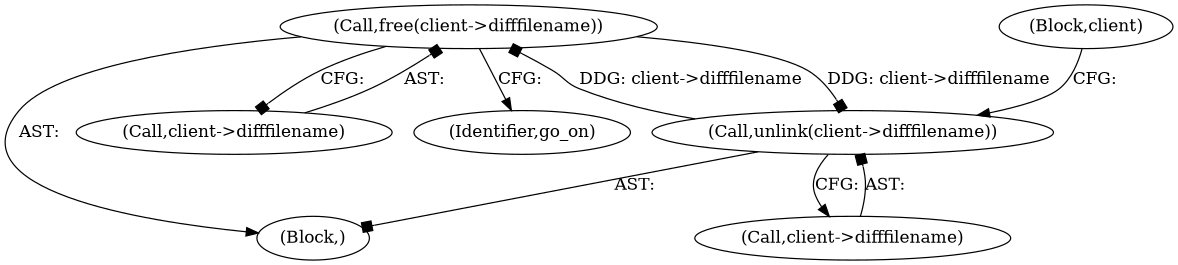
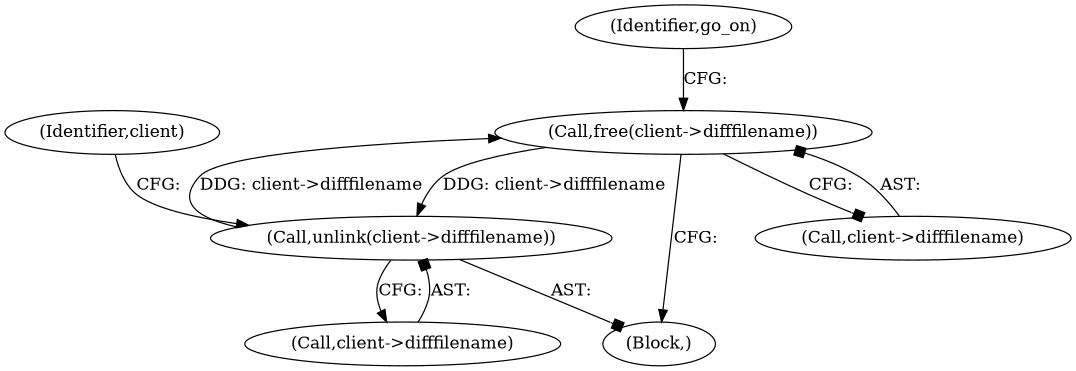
node "(Block,client)": label "(Block,client)" -> "(Identifier,client)"
edge "(Call,free(client->difffilename))" -> "(Call,unlink(client->difffilename))": arrowhead box -> normal
edge "(Call,free(client->difffilename))" -> "(Identifier,go_on)": reversed
edge "(Call,unlink(client->difffilename))" -> "(Call,free(client->difffilename))": arrowhead box -> normal
edge "(Call,free(client->difffilename))" -> "(Block,)": label "AST: " -> "CFG: "
